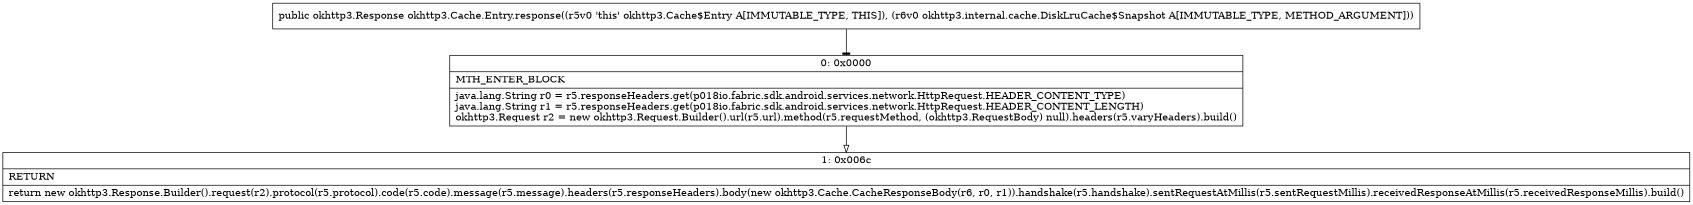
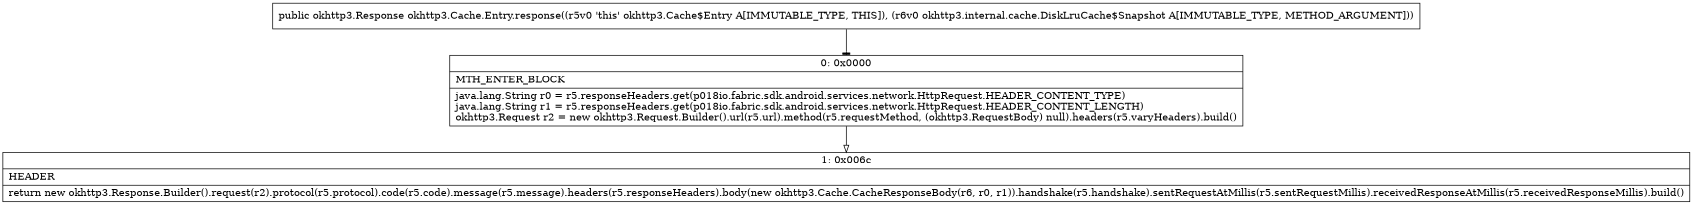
node "1: 0x006c": text "RETURN" -> "HEADER"
